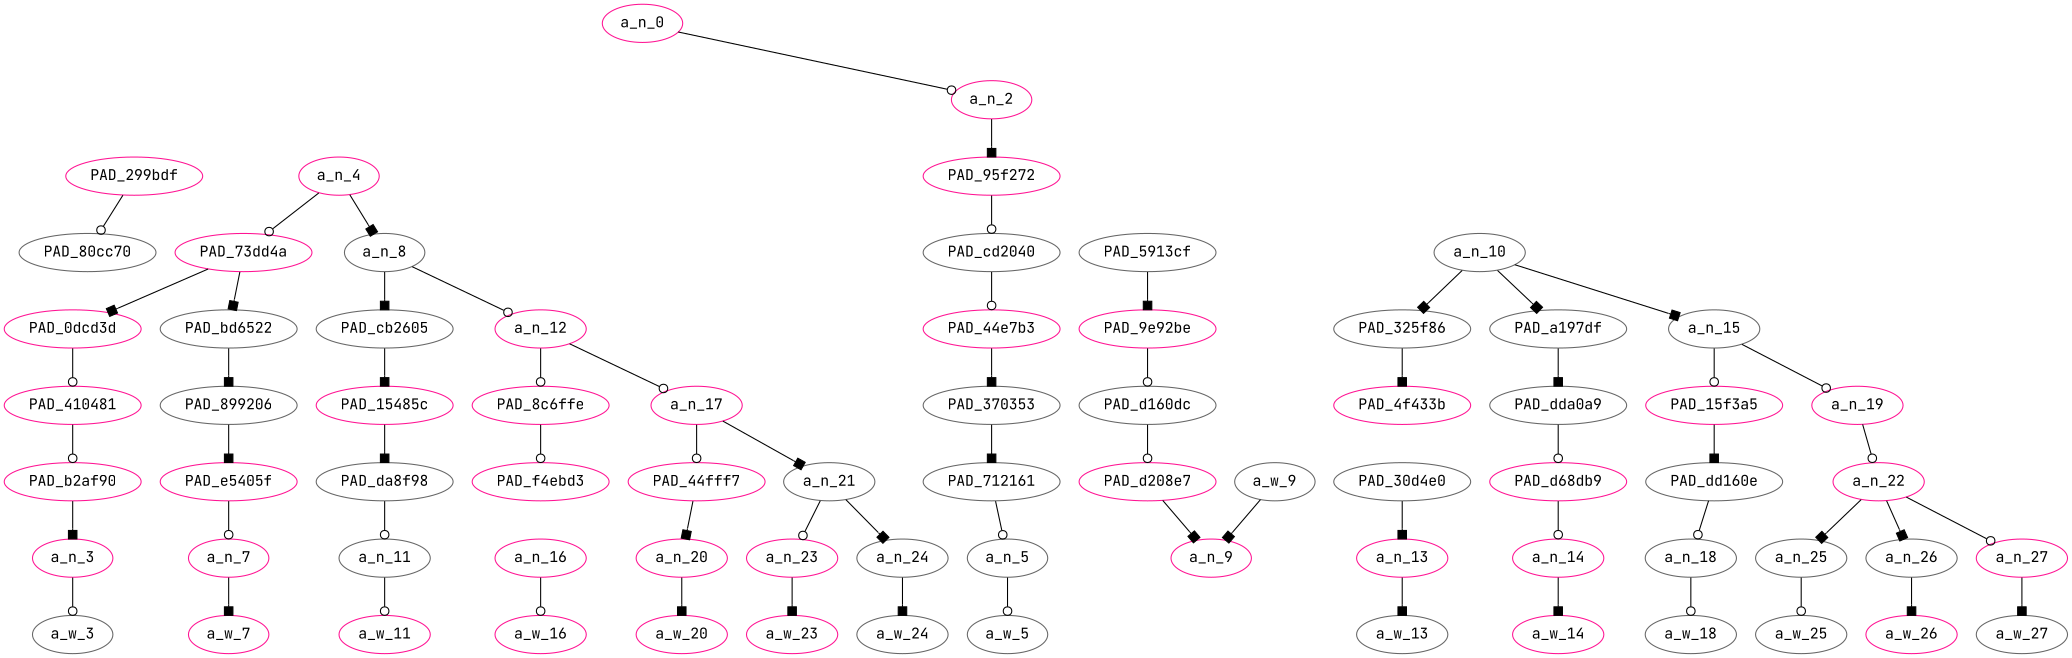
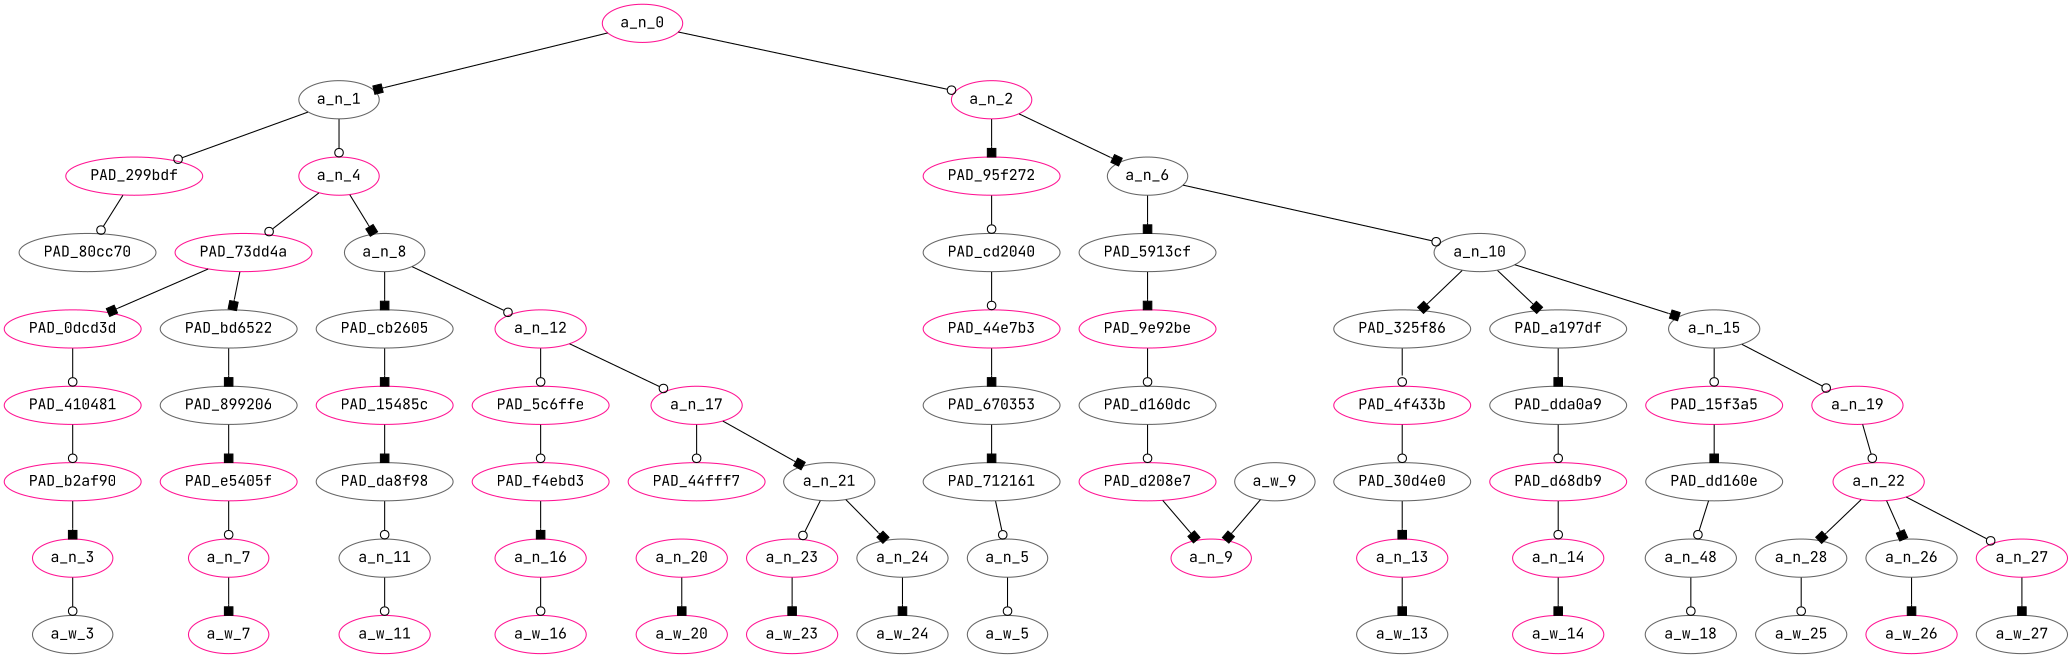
node "a_n_1": added
node "a_n_6": added
edge "PAD_325f86" -> "PAD_4f433b": arrowhead box -> odot
node "PAD_8c6ffe": label "PAD_8c6ffe" -> "PAD_5c6ffe"
node "PAD_370353": label "PAD_370353" -> "PAD_670353"
edge "PAD_4f433b" -> "PAD_30d4e0": added
edge "PAD_f4ebd3" -> "a_n_16": added
edge "PAD_44fff7" -> "a_n_20": removed
node "a_n_18": label "a_n_18" -> "a_n_48"
node "a_n_25": label "a_n_25" -> "a_n_28"
